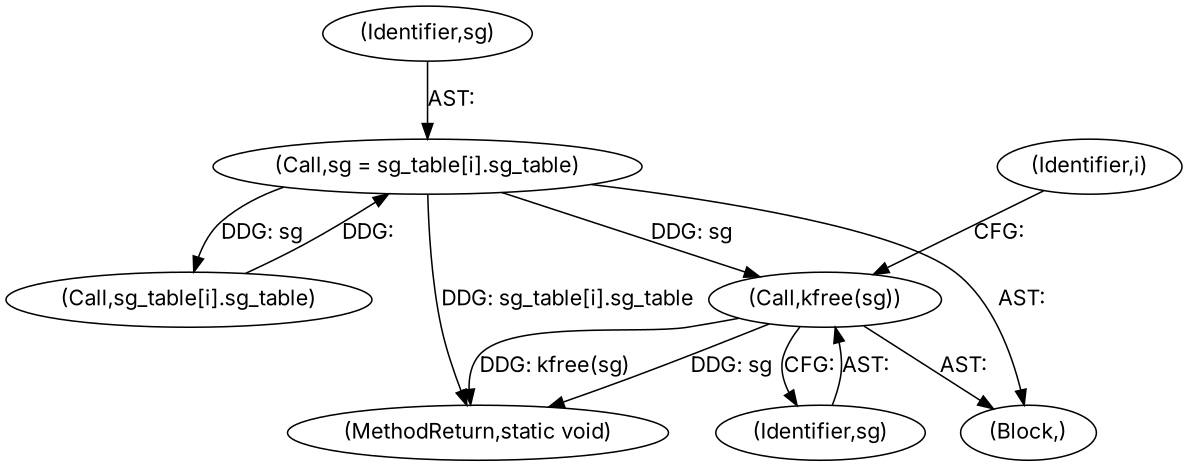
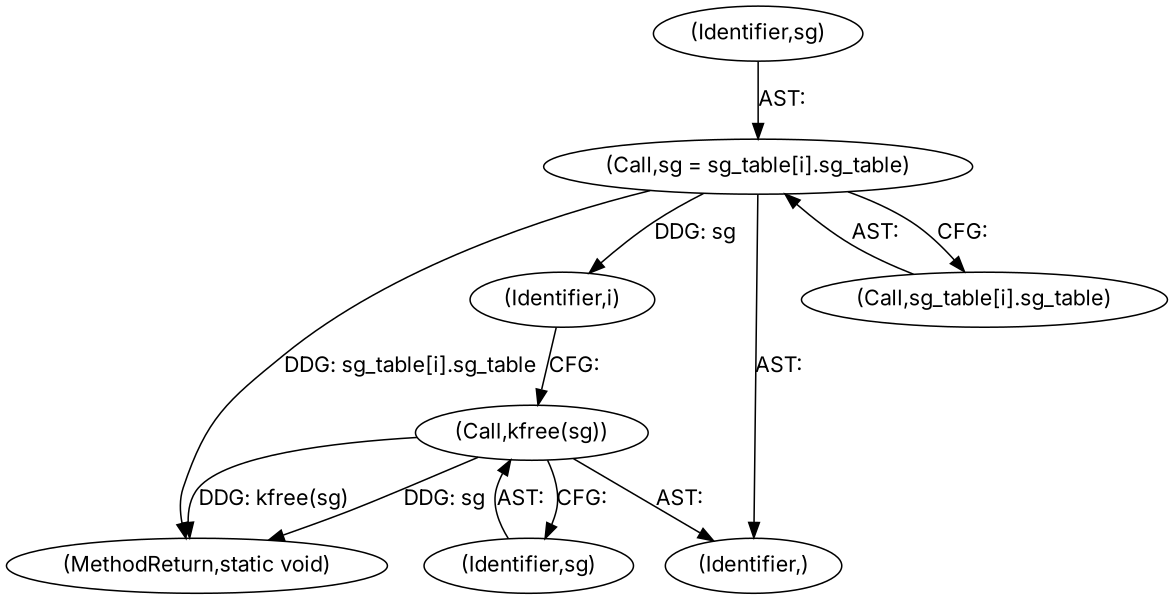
edge "(Call,sg = sg_table[i].sg_table)" -> "(Call,kfree(sg))": now "(Call,sg = sg_table[i].sg_table)" -> "(Identifier,i)"
edge "(Call,sg = sg_table[i].sg_table)" -> "(Call,sg_table[i].sg_table)": label "DDG: sg" -> "CFG: "
edge "(Call,sg_table[i].sg_table)" -> "(Call,sg = sg_table[i].sg_table)": label "DDG: " -> "AST: "
node "(Block,)": label "(Block,)" -> "(Identifier,)"
